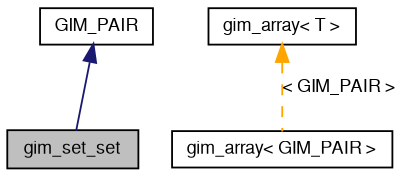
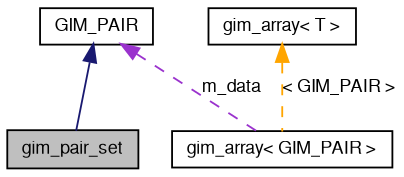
edge "gim_array< GIM_PAIR >" -> "GIM_PAIR": added, label "m_data"
node "gim_set_set": label "gim_set_set" -> "gim_pair_set"
